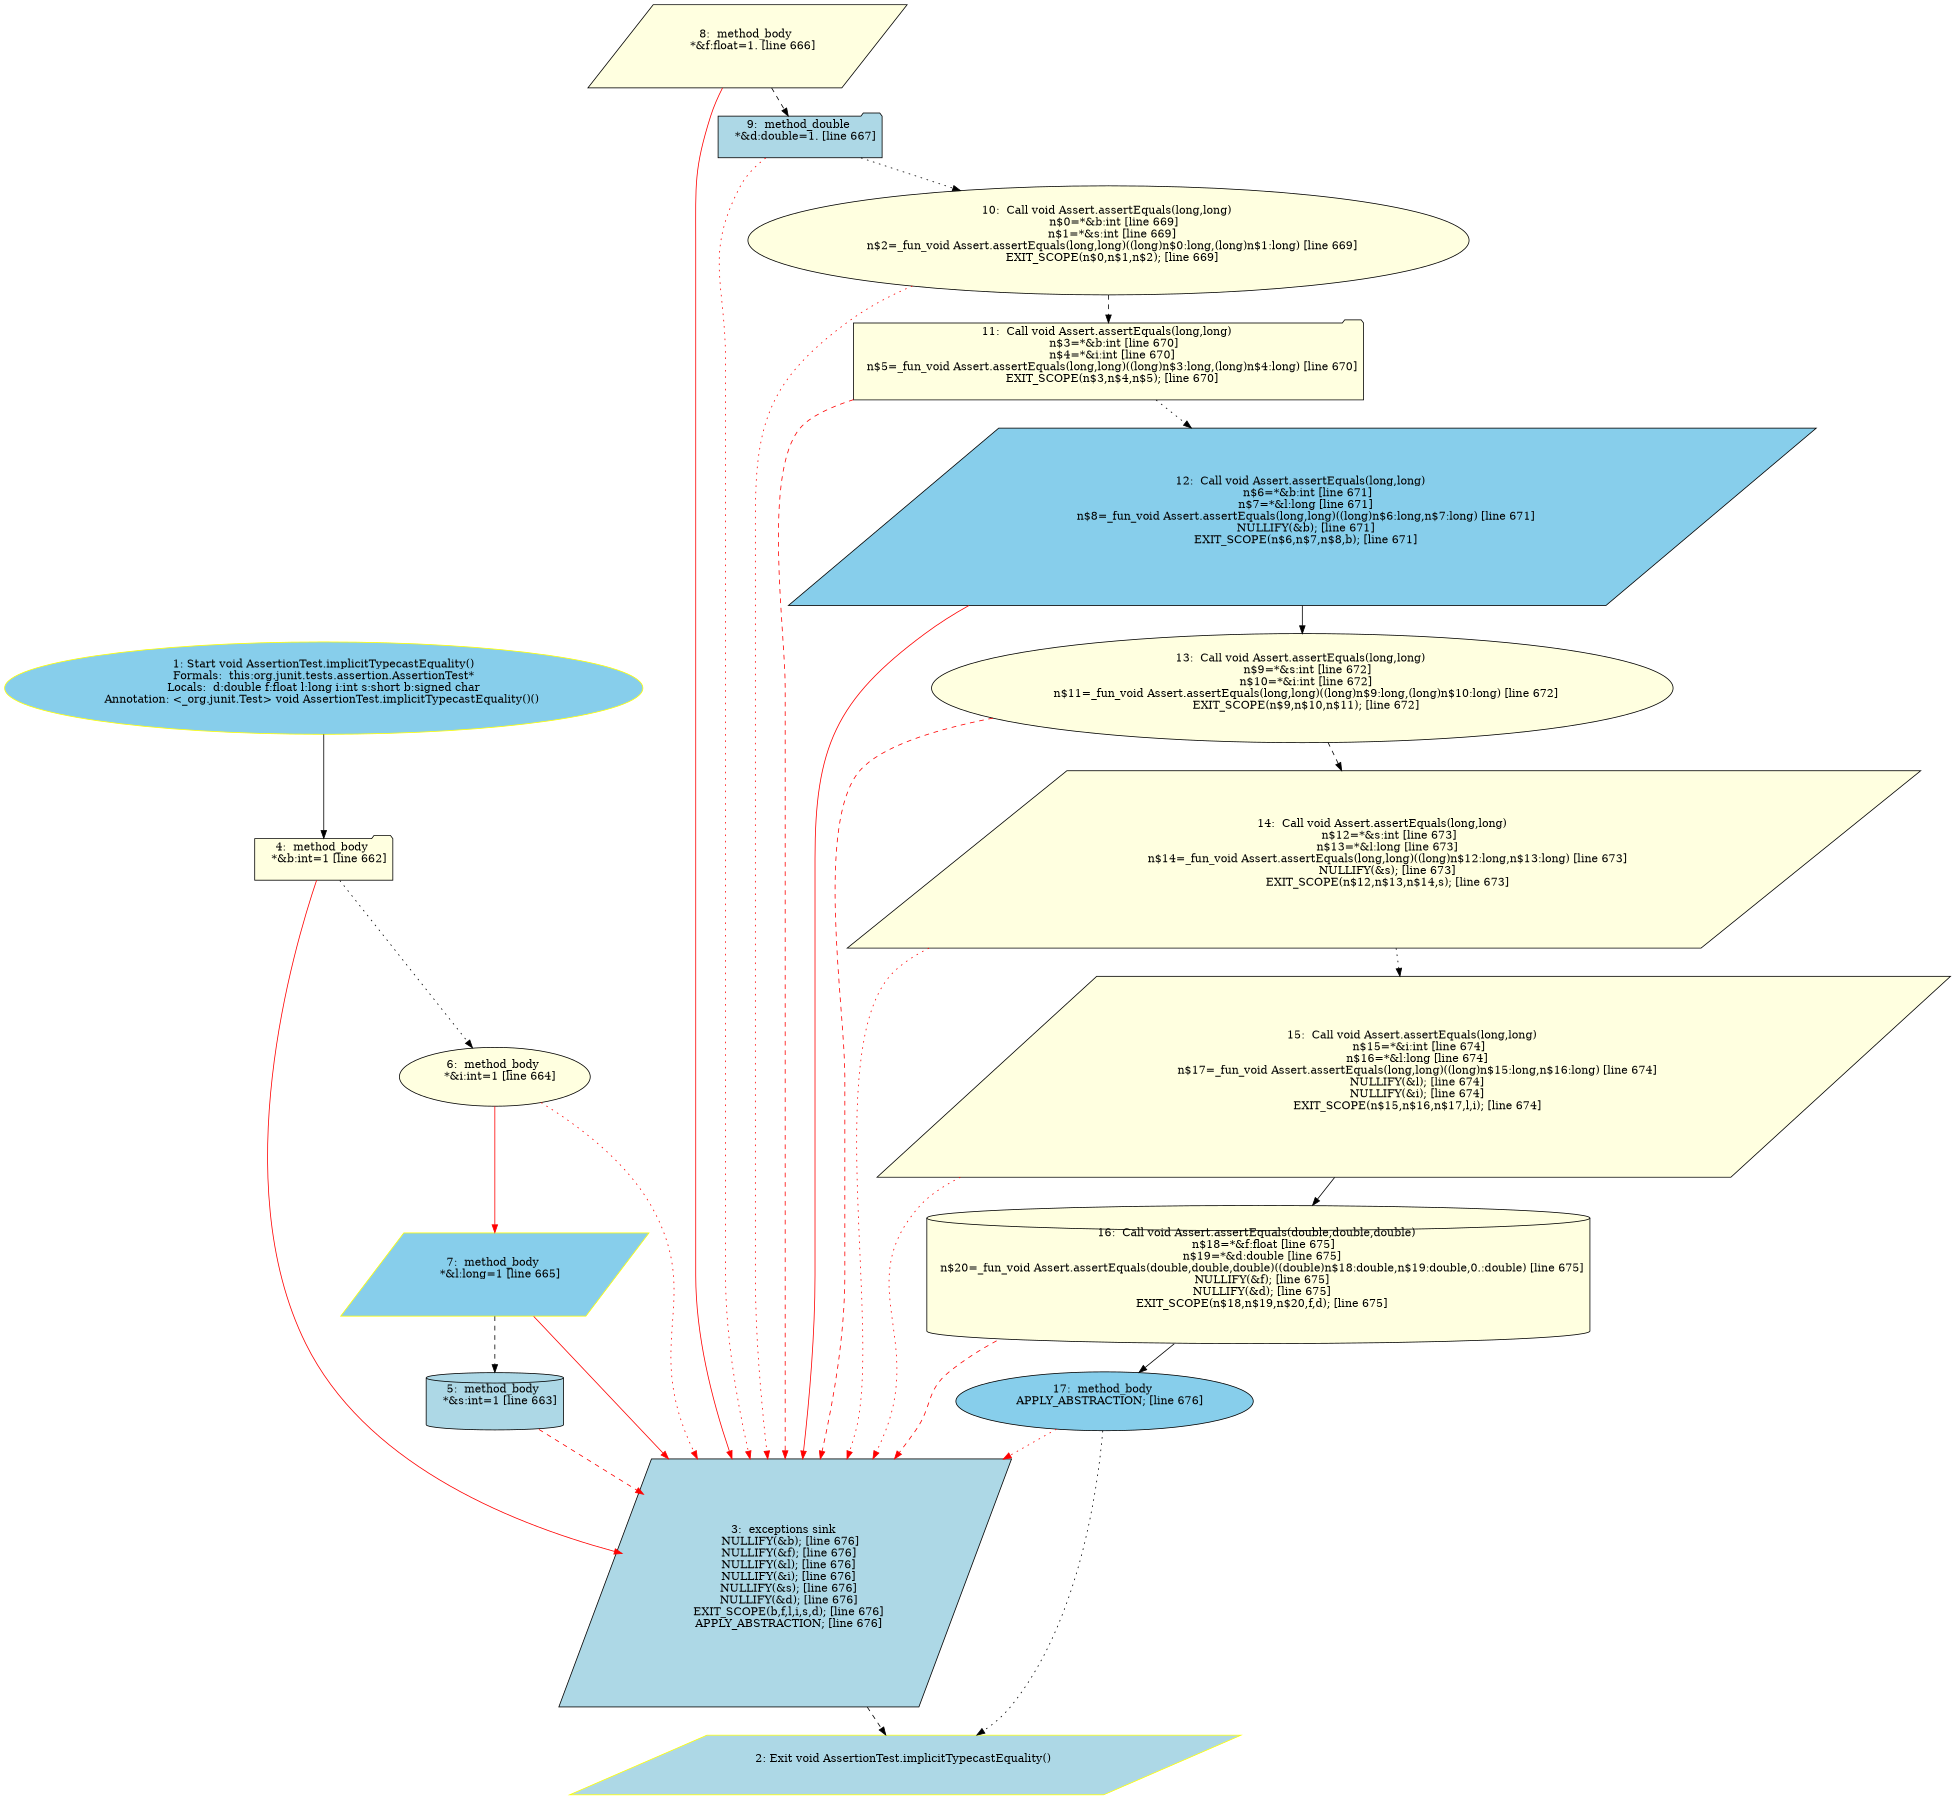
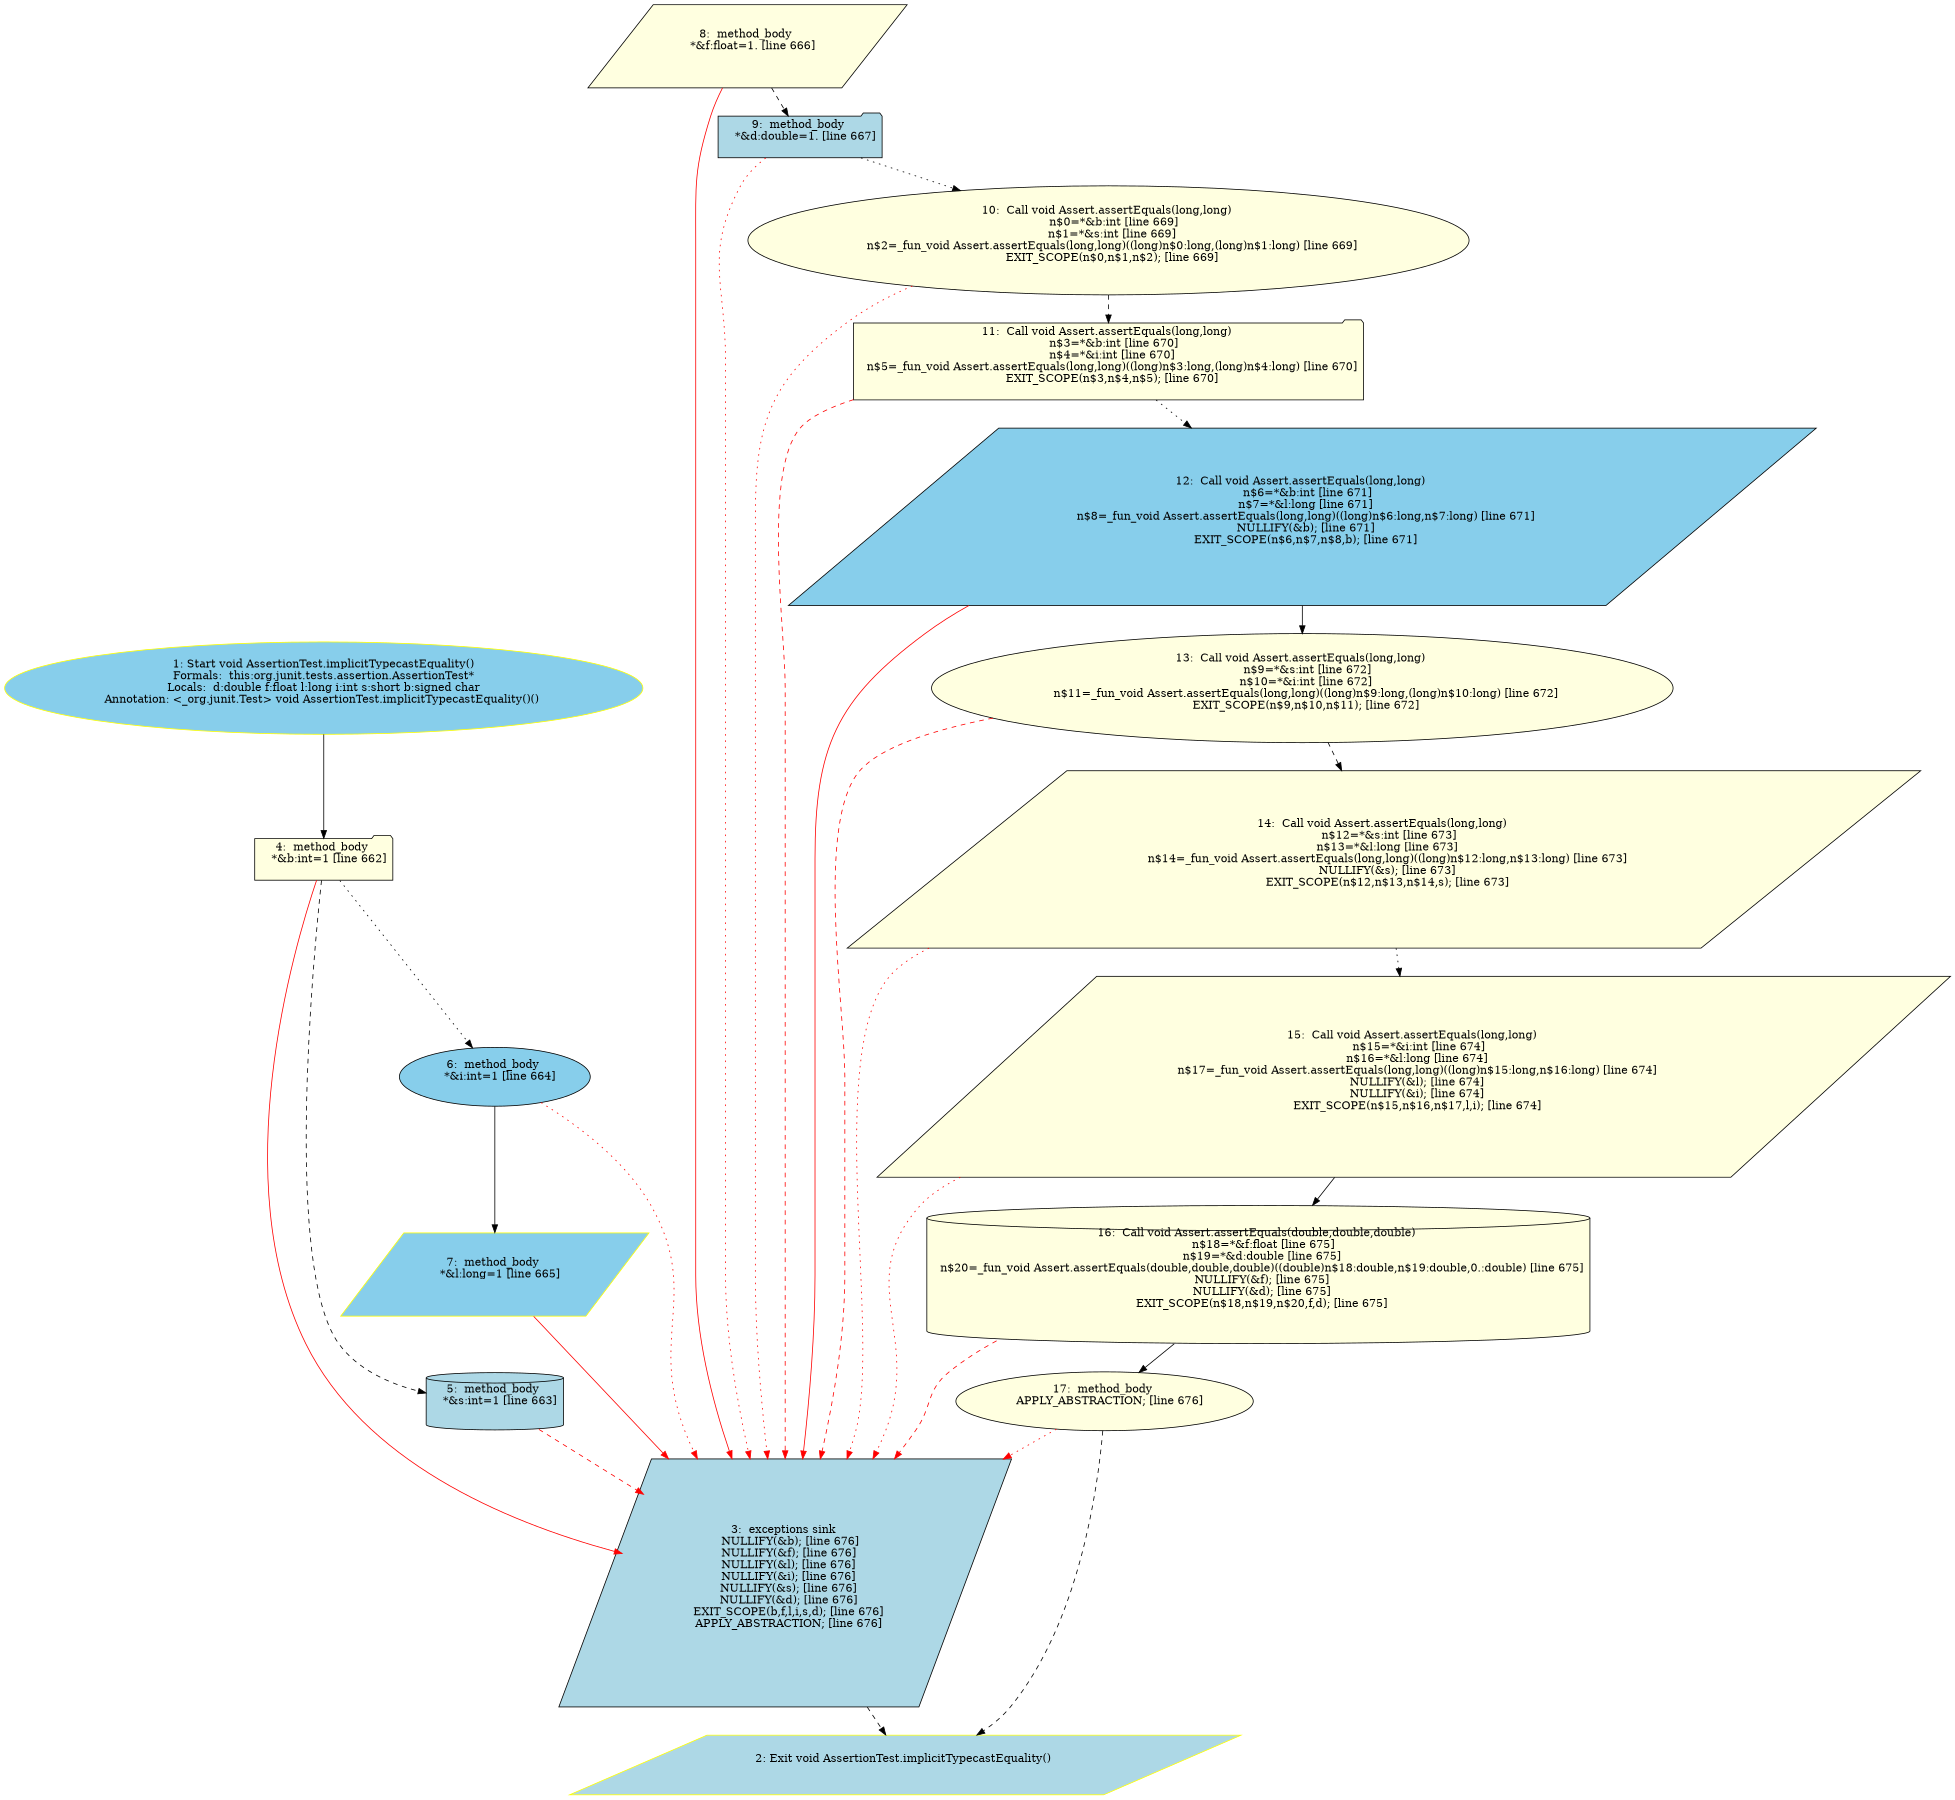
node "9:  method_double *&d:double=1. [line 667]": label "9:  method_double *&d:double=1. [line 667]" -> "9:  method_body *&d:double=1. [line 667]"
node "6:  method_body *&i:int=1 [line 664]": fillcolor lightyellow -> skyblue
edge "6:  method_body *&i:int=1 [line 664]" -> "7:  method_body *&l:long=1 [line 665]": color red -> black
edge "7:  method_body *&l:long=1 [line 665]" -> "5:  method_body *&s:int=1 [line 663]": now "4:  method_body *&b:int=1 [line 662]" -> "5:  method_body *&s:int=1 [line 663]"
node "17:  method_body APPLY_ABSTRACTION; [line 676]": fillcolor skyblue -> lightyellow
edge "17:  method_body APPLY_ABSTRACTION; [line 676]" -> "2: Exit void AssertionTest.implicitTypecastEquality()": style dotted -> dashed
